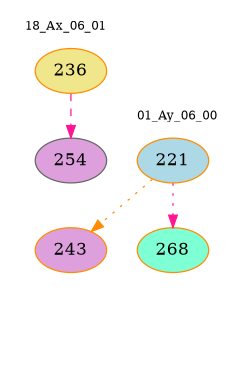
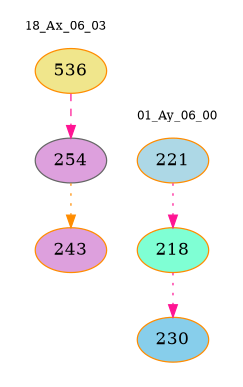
cluster "18_Ax_06_01": label "18_Ax_06_01" -> "18_Ax_06_03"
node "236": label "236" -> "536"
edge "221" -> "243": now "254" -> "243"
node "268": label "268" -> "218"
node "230": added
